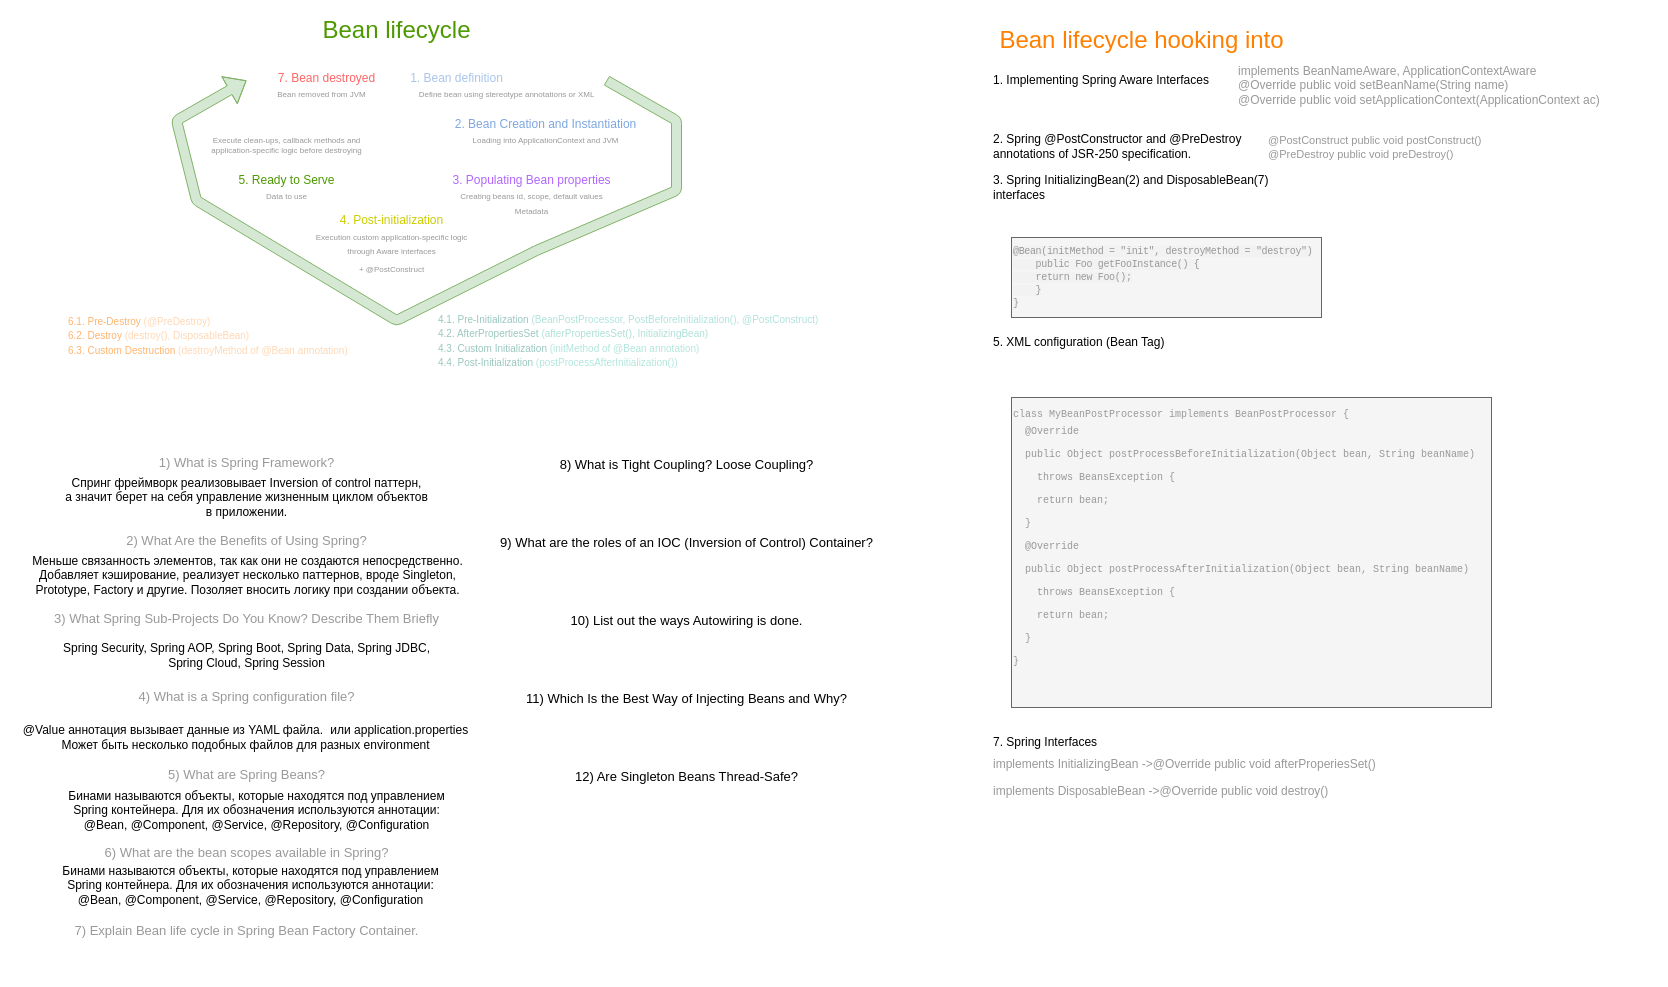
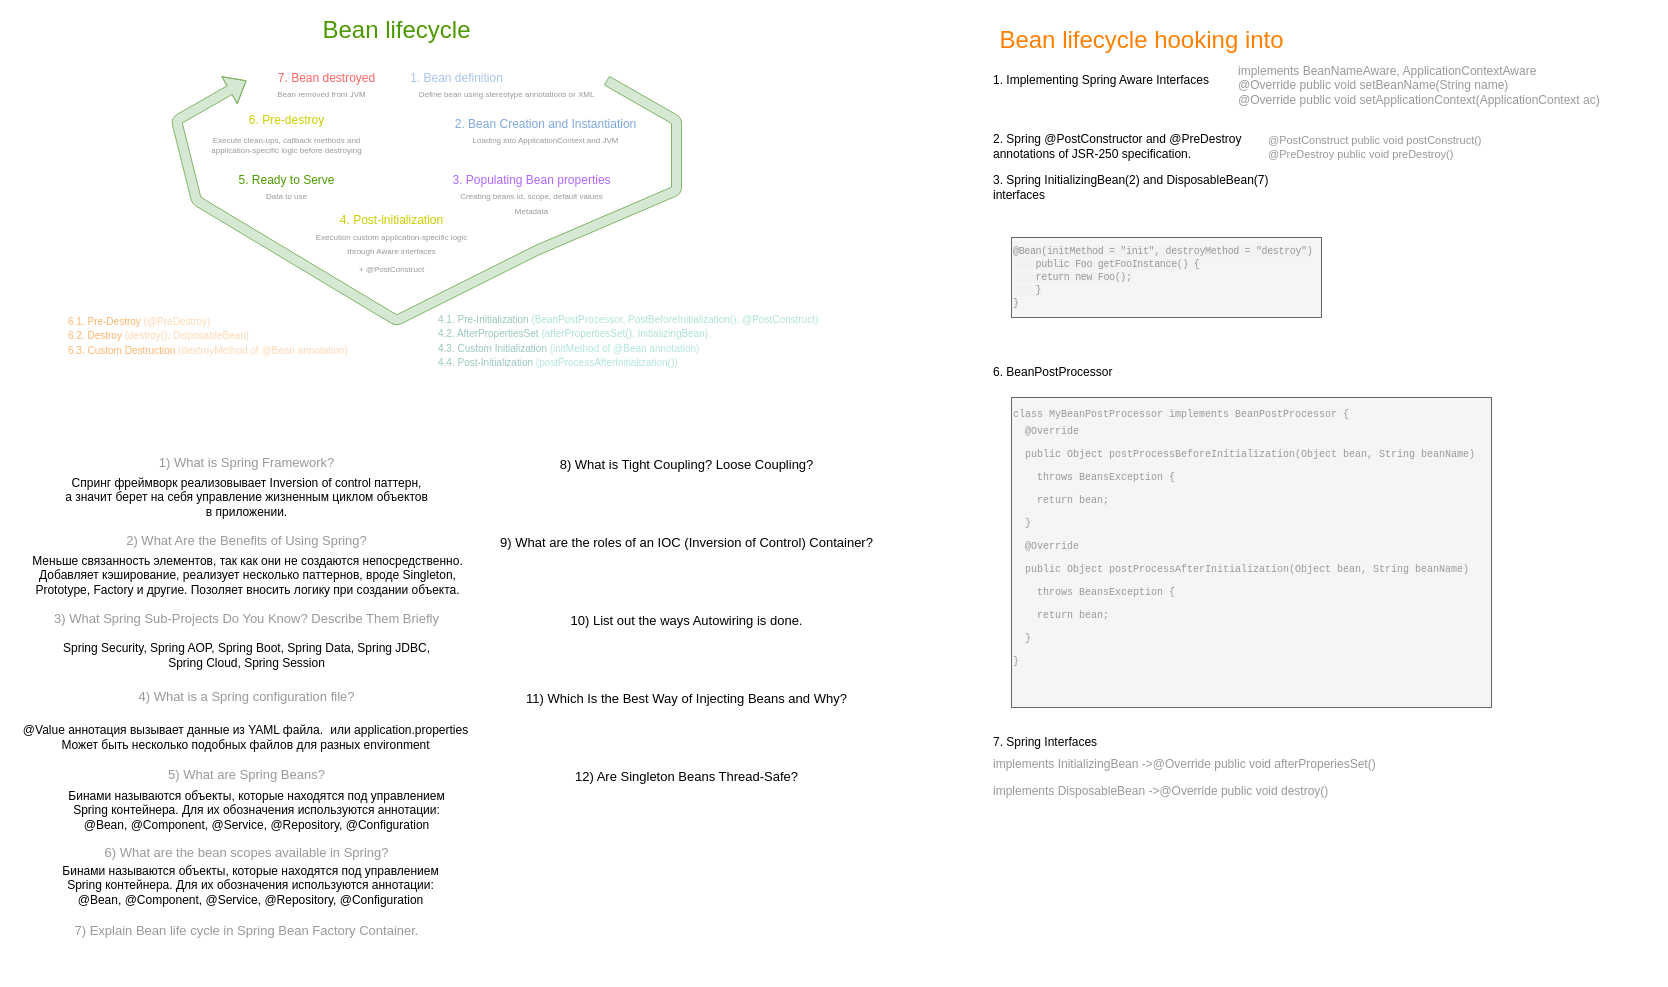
node "6. Pre-destroy": added
node "5. XML configuration (Bean Tag)": removed
node "6. BeanPostProcessor": added
